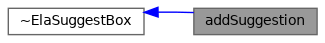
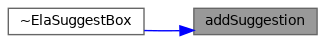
edge "addSuggestion" -> "~ElaSuggestBox": reversed
